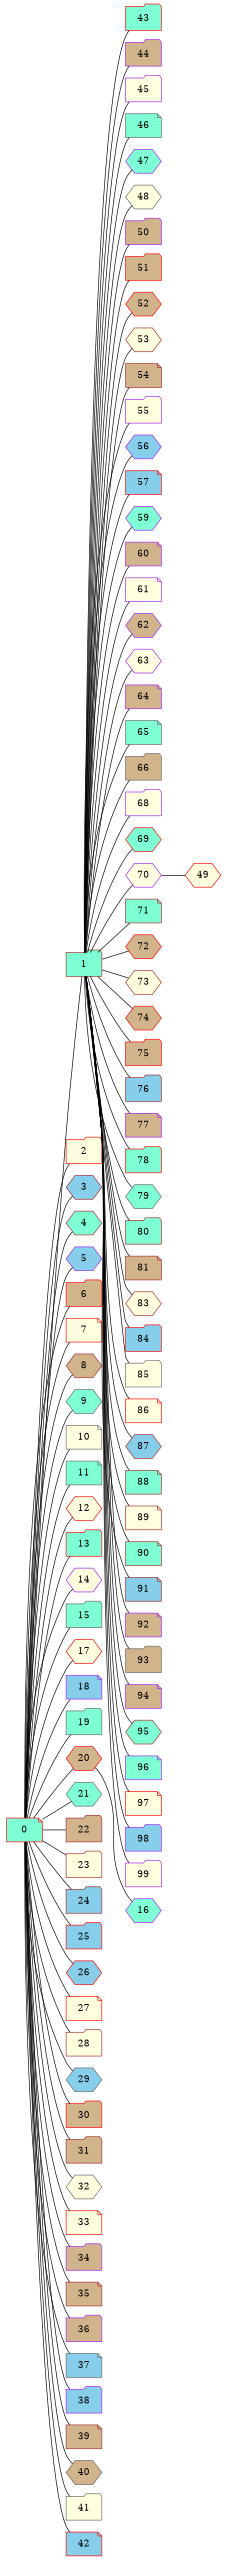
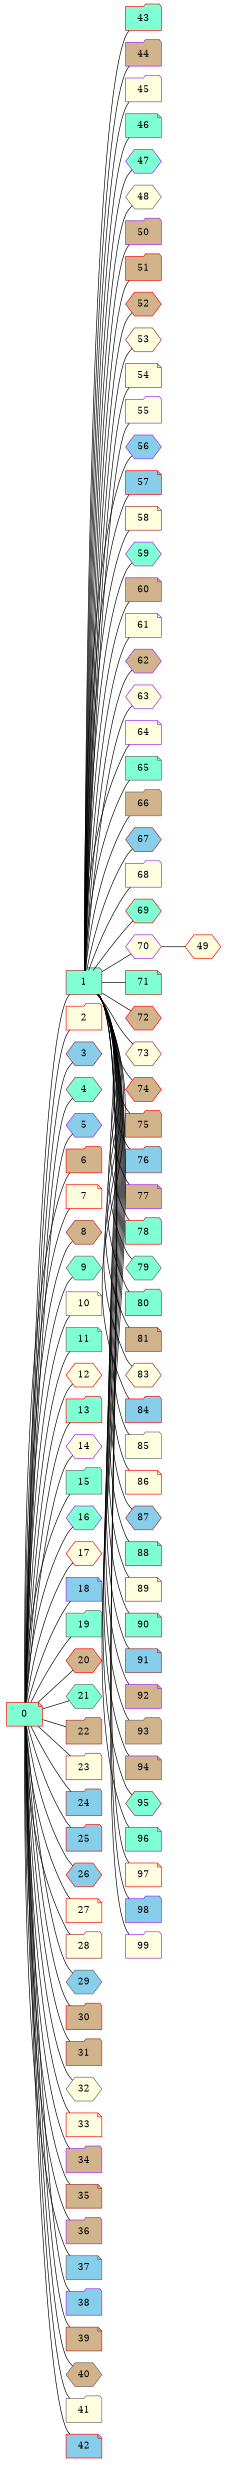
node "54": fillcolor tan -> lightyellow
node "58": added
node "64": fillcolor tan -> lightyellow
node "67": added
edge "20" -- "16": now "0" -- "16"
